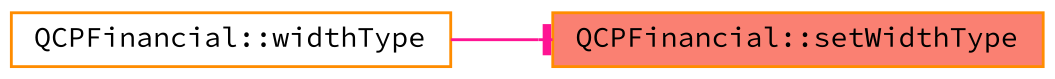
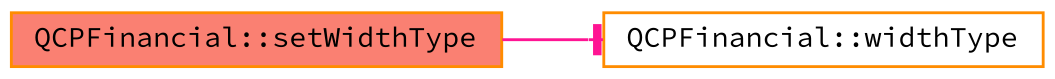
edge "QCPFinancial::widthType" -> "QCPFinancial::setWidthType": reversed
